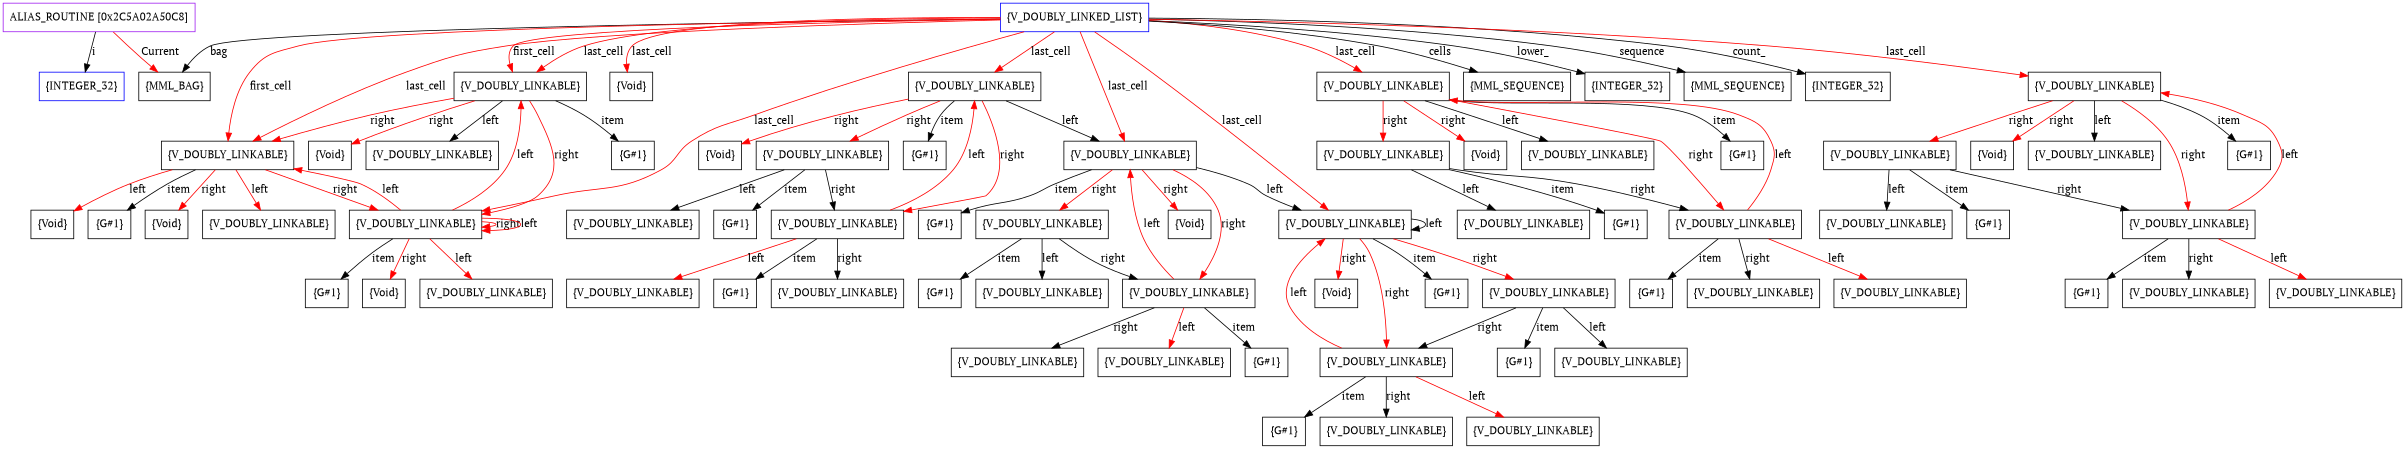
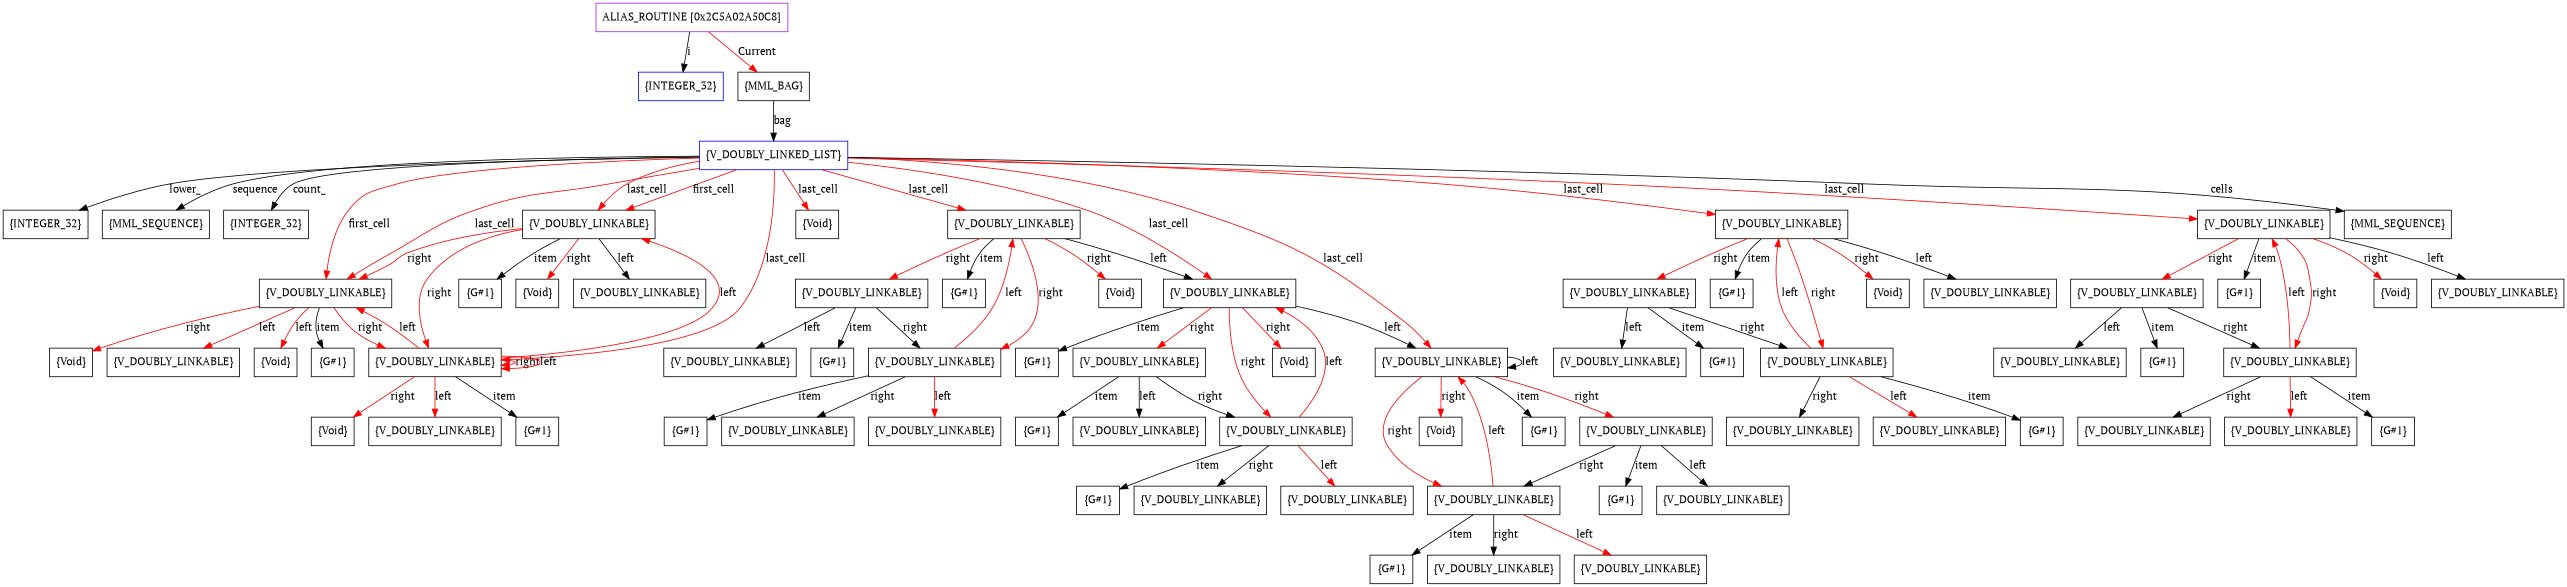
edge "{V_DOUBLY_LINKED_LIST}" -> "{MML_BAG}": reversed
